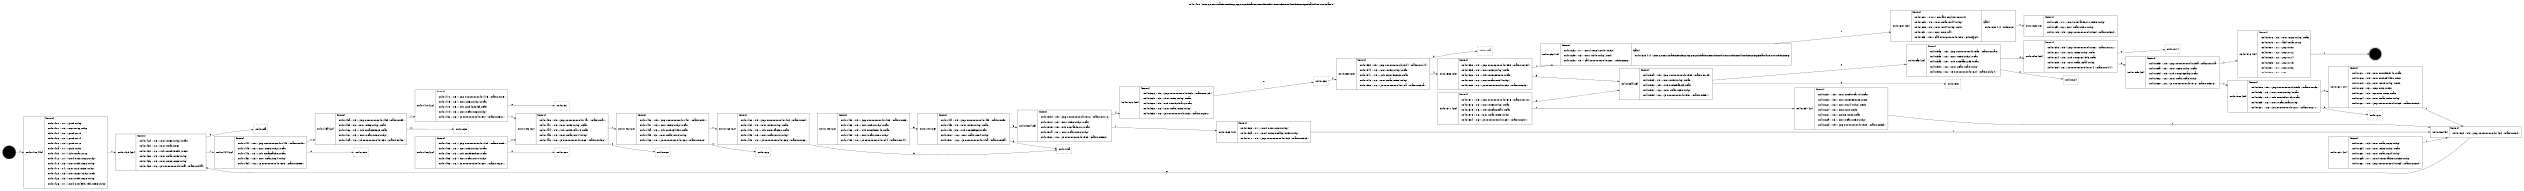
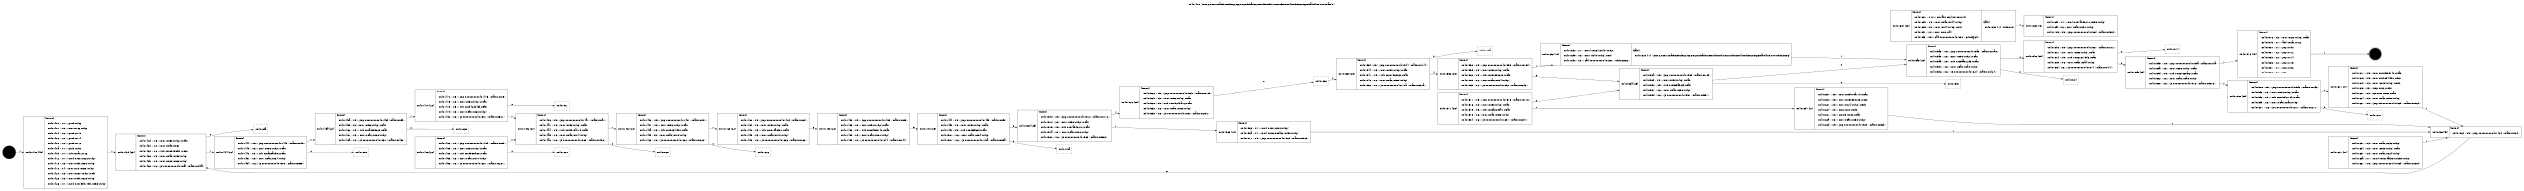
edge "0x4016d2 [15]" -> "0x4016e1 [23]": now "0x4016d2 [15]" -> "0x4015a3 [25]"
edge "0x4014c8 [22]" -> "0x40179a": now "0x4014c8 [22]" -> "0x4014de [22]"
